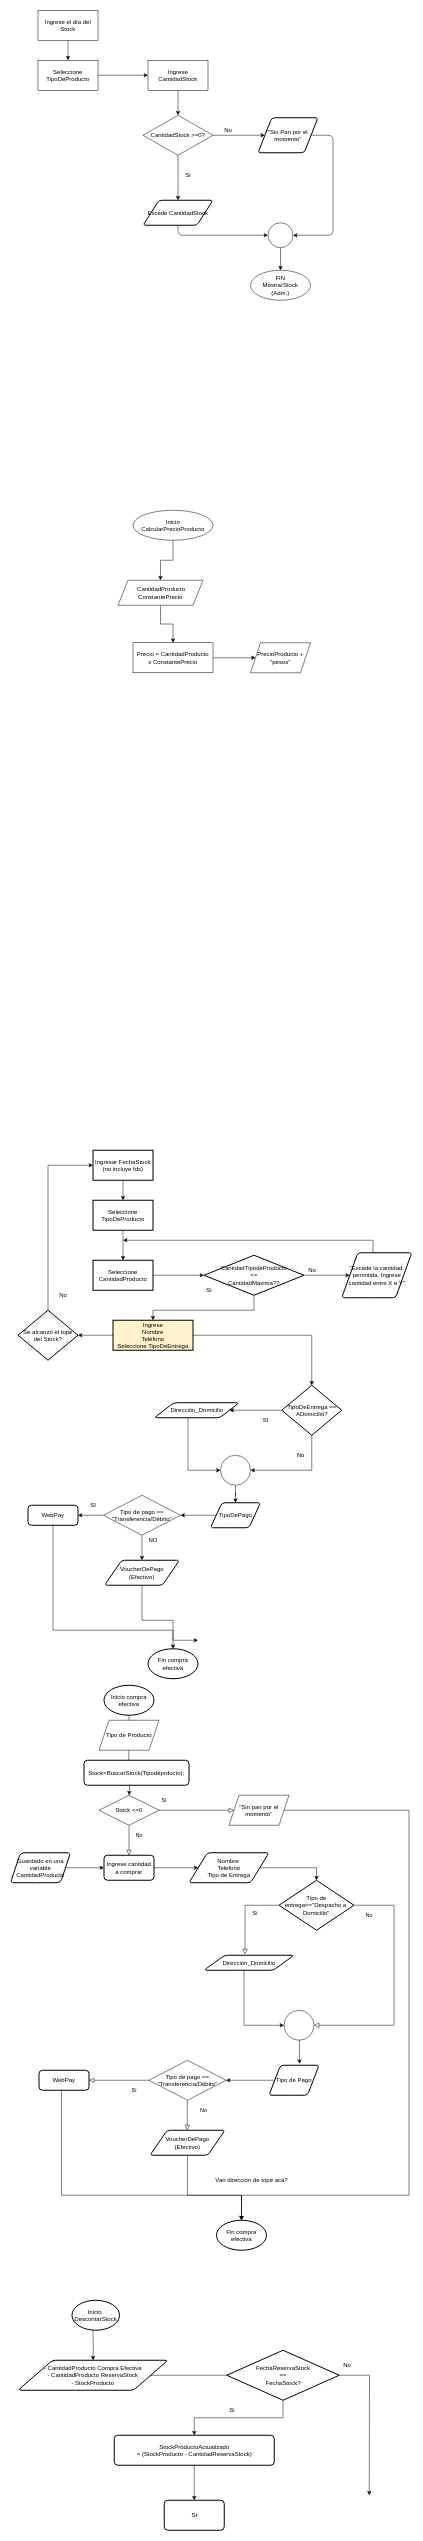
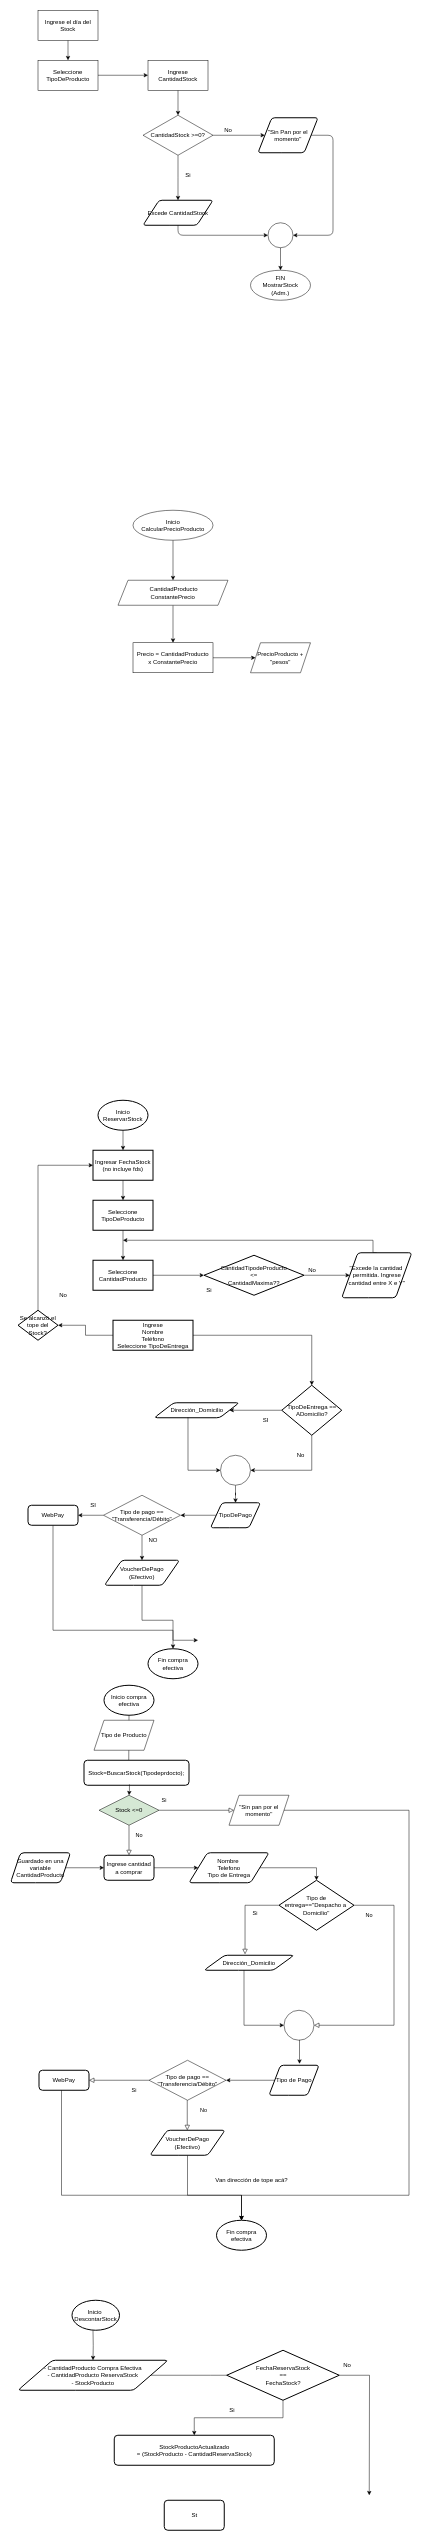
node "CantidadProducto ConstantePrecio": size 85x25 -> 110x25
node "Inicio ReservarStock": added
edge "Inicio ReservarStock" -> "Ingresar FechaStock (no incluye fds)": added
edge "CantidadTipodeProducto <= CantidadMaxima??" -> "Ingrese Nombre Teléfono Seleccione TipoDeEntrega": removed
node "Se alcanzó el tope del Stock?": size 60x50 -> 40x30
node "Ingrese Nombre Teléfono Seleccione TipoDeEntrega": fillcolor #fff2cc -> #ffffff
node "Tipo de Producto": moved (129, 1735) -> (124, 1735)
node "Stock <=0": fillcolor #ffffff -> #d5e8d4
edge "StockProductoActualizado = (StockProducto - CantidadReservaStock)" -> "St": removed
